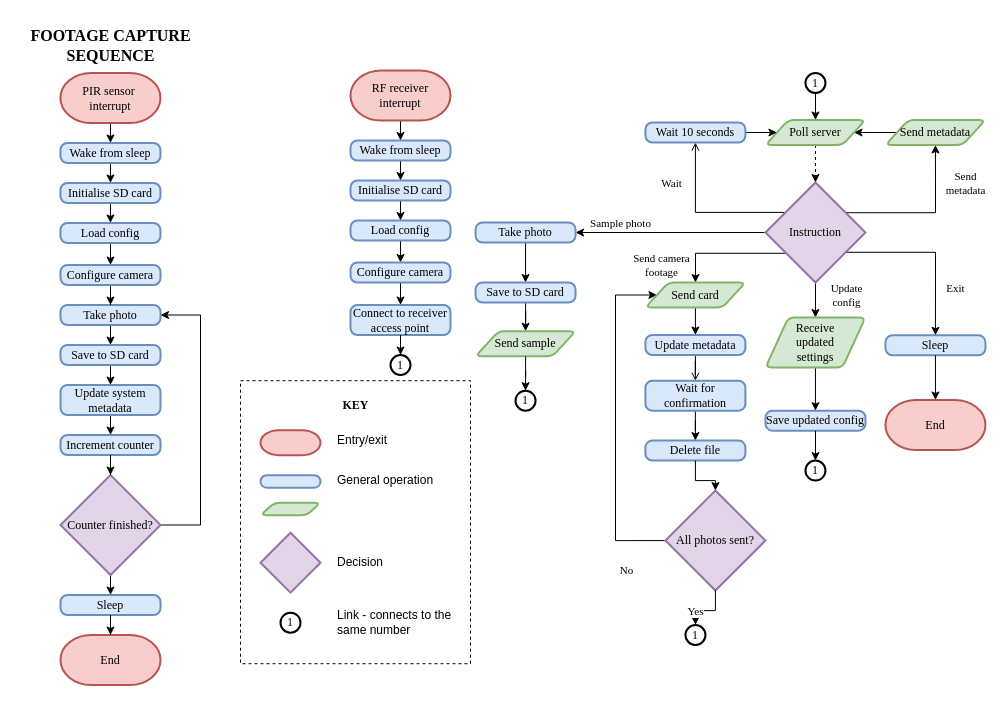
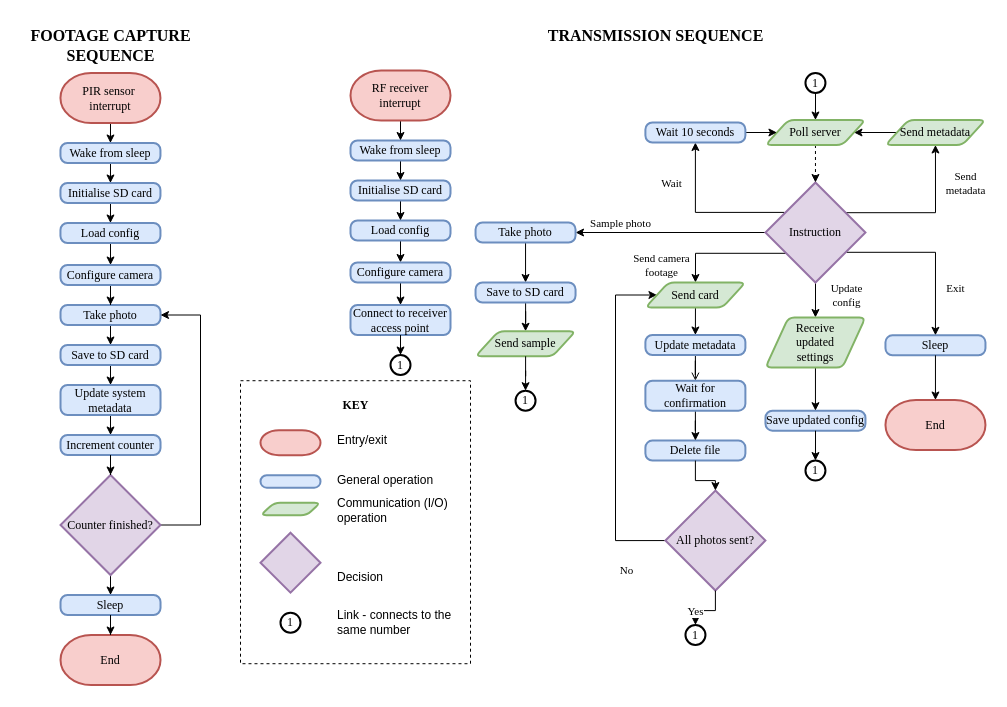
node "TRANSMISSION SEQUENCE": added
edge "Instruction" -> "Wait 10 seconds": arrowhead open -> classic
node "Communication (I/O) operation": added
node "Decision": moved (401, 562) -> (401, 577)
